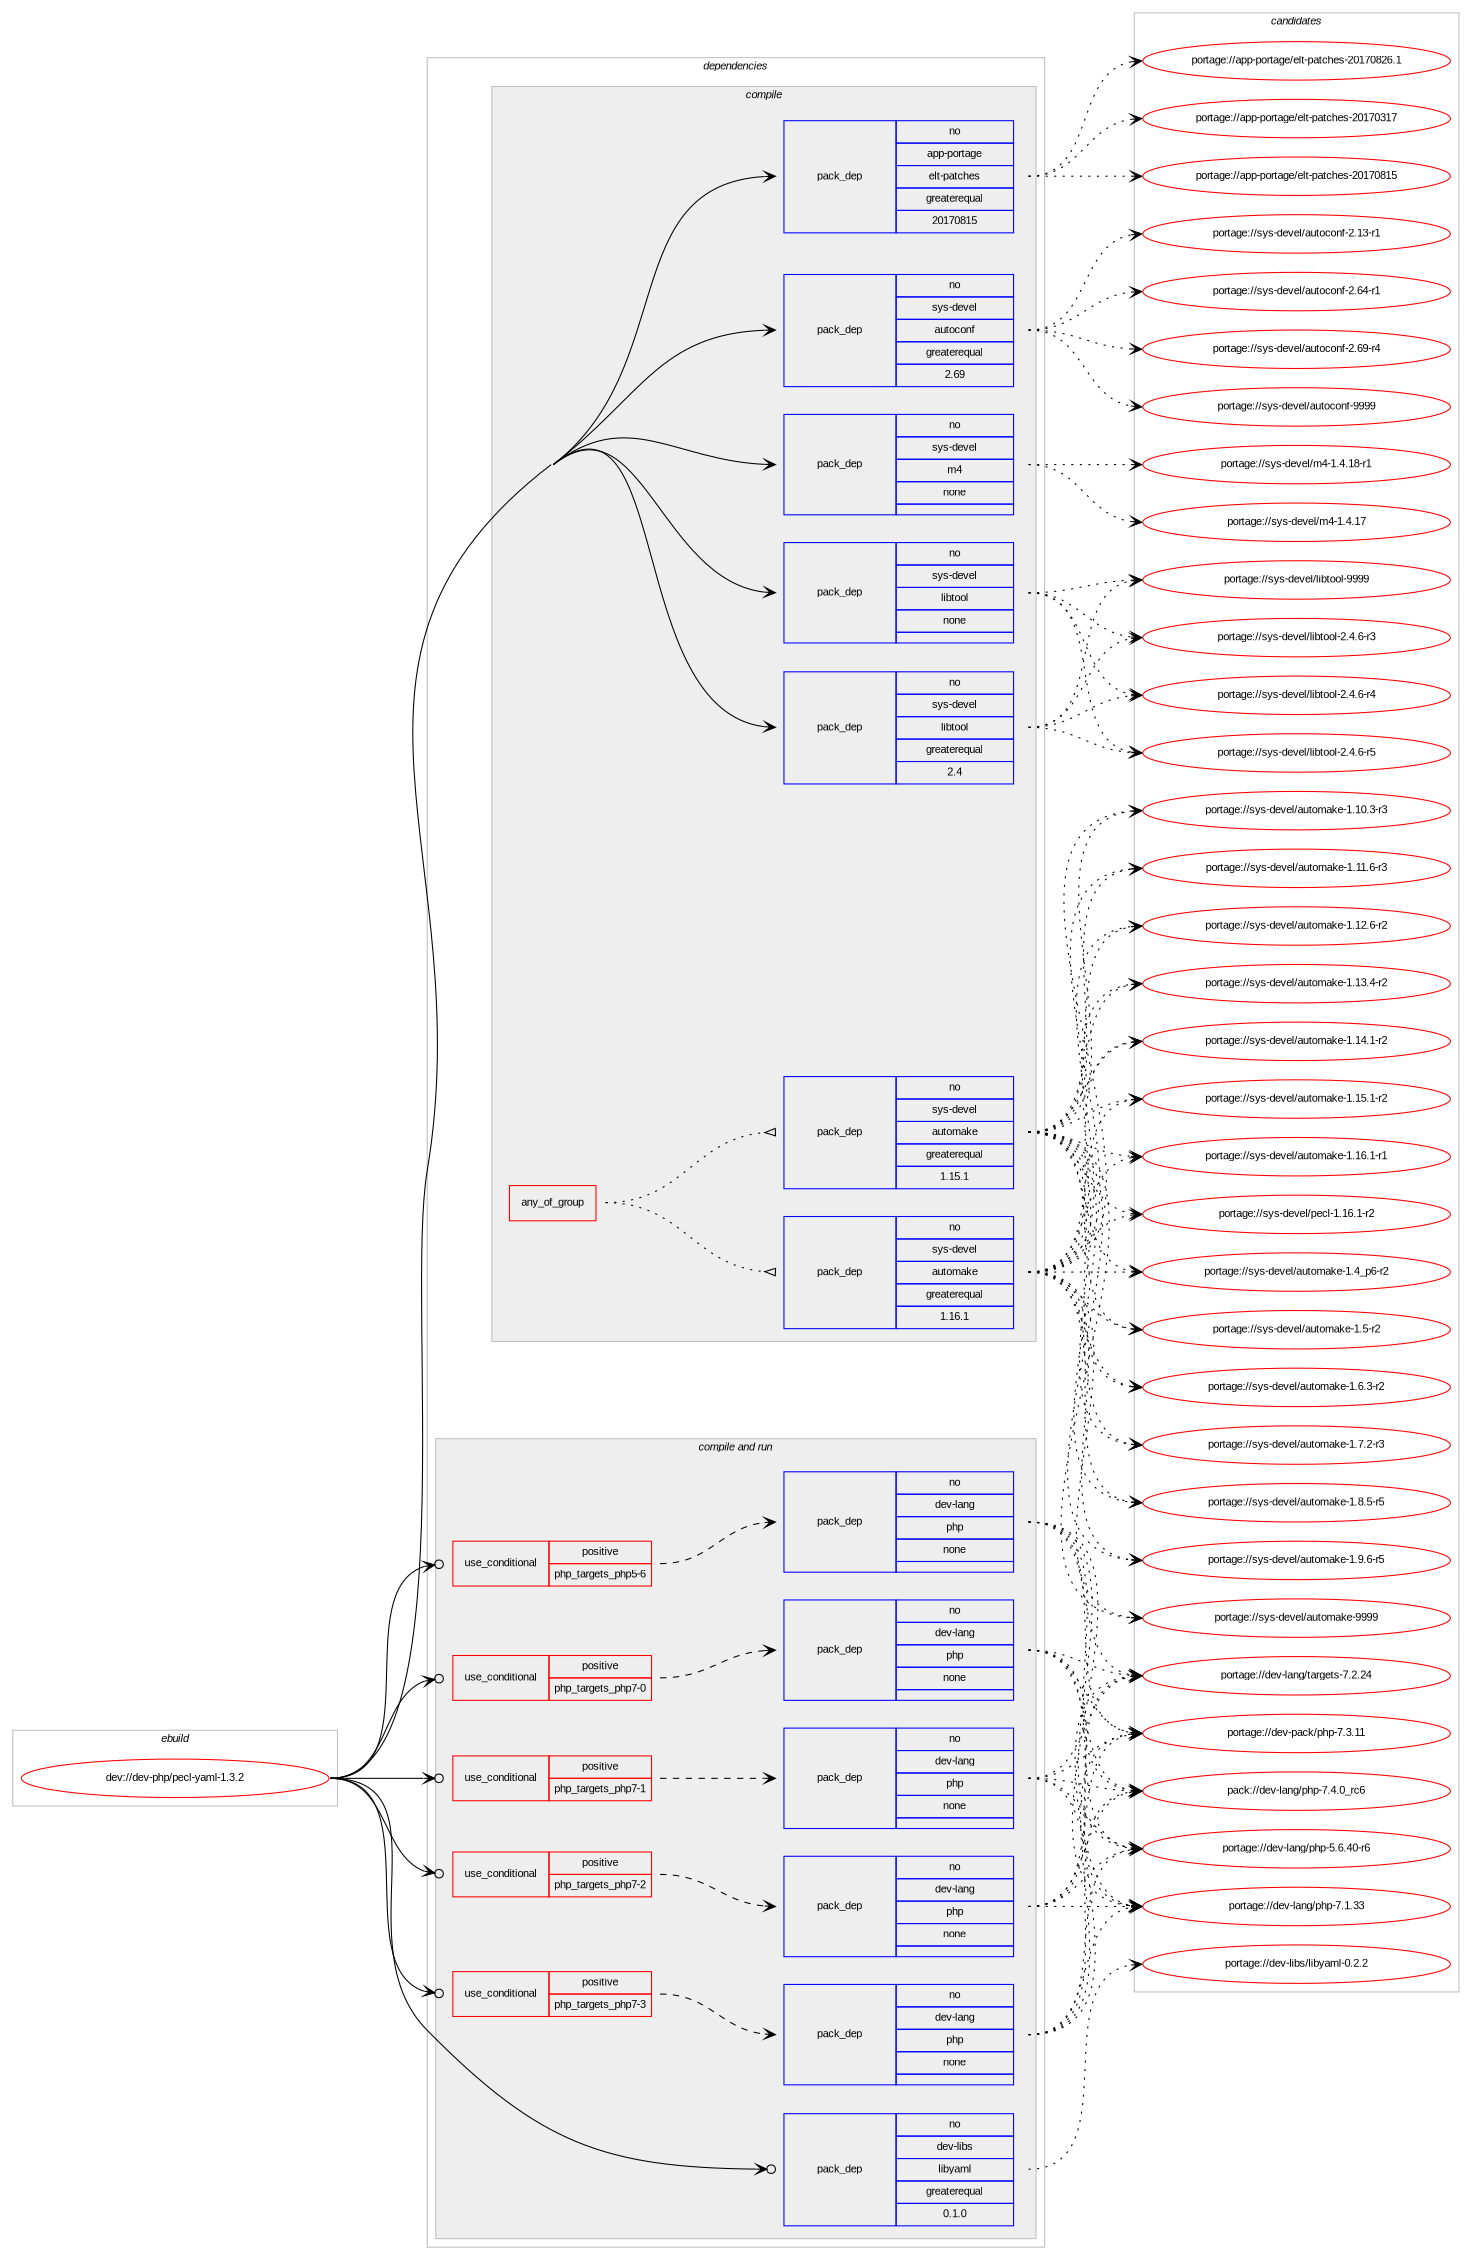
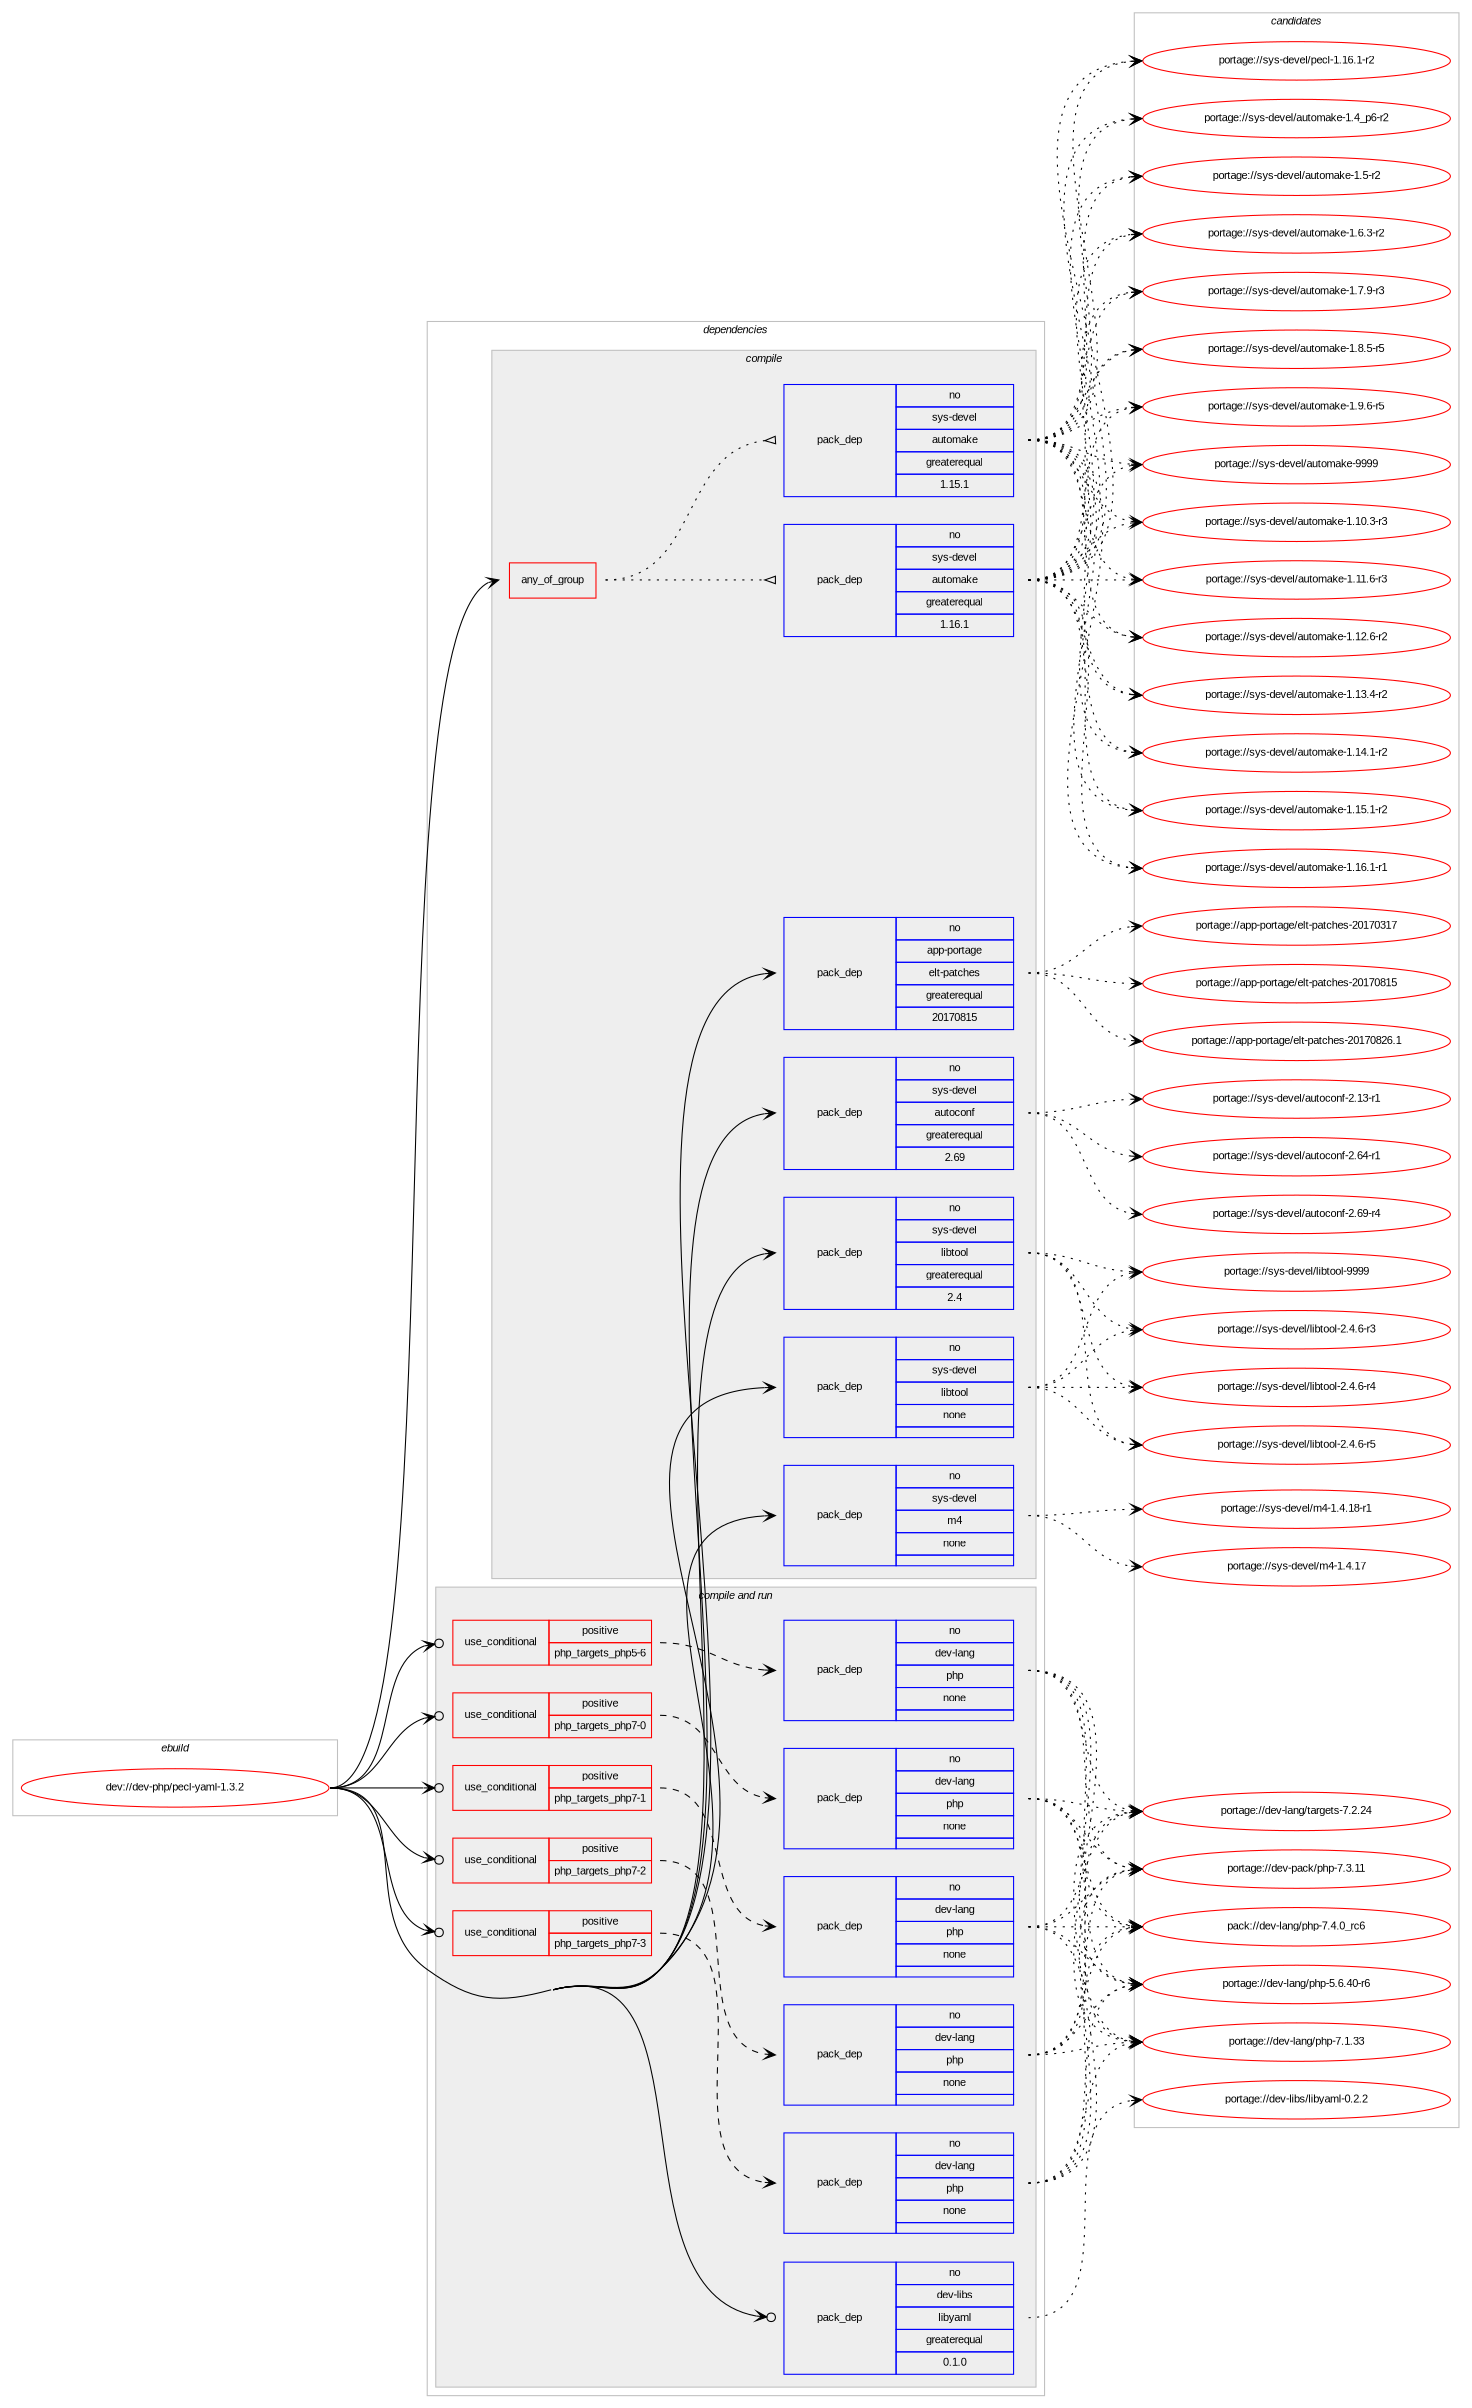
node "portage://sys-devel/autoconf-9999": removed
edge "dev://dev-php/pecl-yaml-1.3.2" -> "any_of_group": added
node "portage://sys-devel/automake-1.7.2-r3": label "portage://sys-devel/automake-1.7.2-r3" -> "portage://sys-devel/automake-1.7.9-r3"
